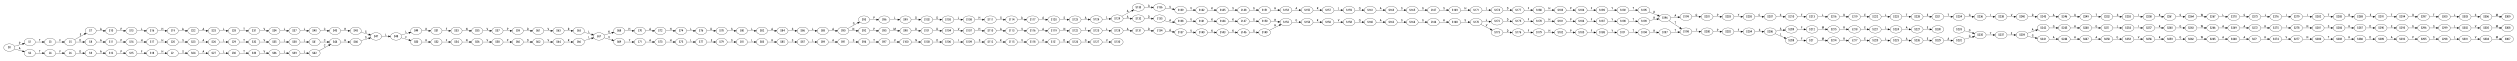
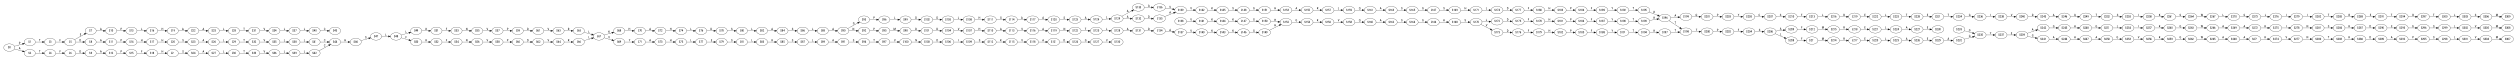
edge "S135" -> "S138": now "S135" -> "S139"
node "S45": removed
